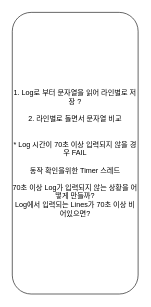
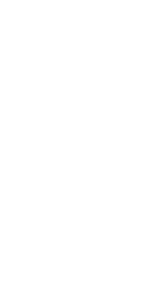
node "1. Log로 부터 문자열을 읽어 라인별로 저장 ? 2. 라인별로 돌면서 문자열 비교 * Log 시간이 70초 이상 입력되지 않을 경우 FAIL 동작 확인을위한 Timer 스레드 70초 이상 Log가 입력되지 않는 상황을 어떻게 만들까? Log에서 입력되는 Lines가 70초 이상 비어있으면?": removed
